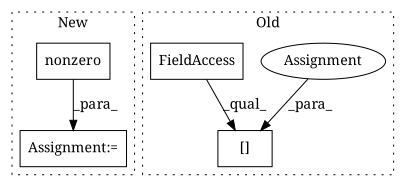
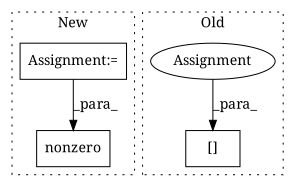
node "FieldAccess": removed
edge "nonzero" -> "Assignment:=": reversed
